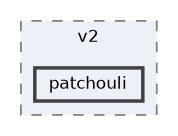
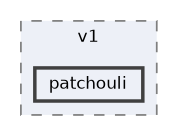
cluster "v2": label "v2" -> "v1"
